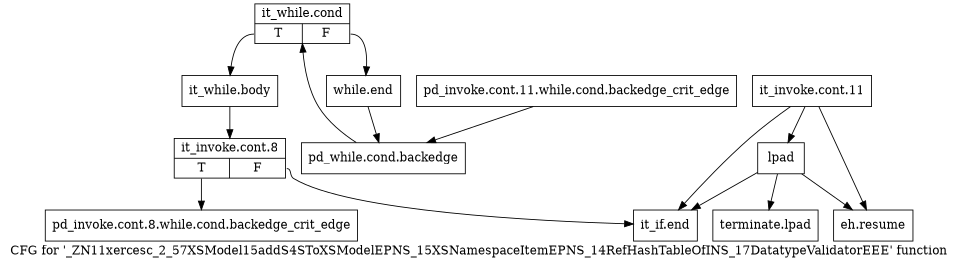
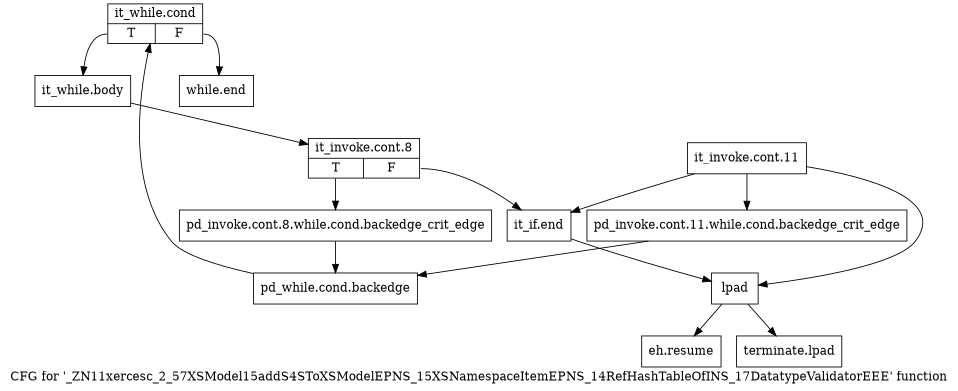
edge "while.end" -> "pd_while.cond.backedge": now "pd_invoke.cont.8.while.cond.backedge_crit_edge" -> "pd_while.cond.backedge"
edge "it_invoke.cont.11" -> "eh.resume": now "it_invoke.cont.11" -> "pd_invoke.cont.11.while.cond.backedge_crit_edge"
edge "lpad" -> "it_if.end": reversed
